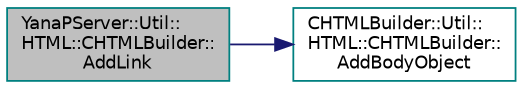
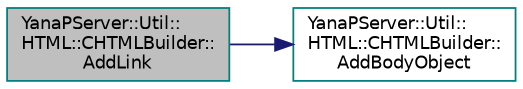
node "CHTMLBuilder::Util:: HTML::CHTMLBuilder:: AddBodyObject": label "CHTMLBuilder::Util:: HTML::CHTMLBuilder:: AddBodyObject" -> "YanaPServer::Util:: HTML::CHTMLBuilder:: AddBodyObject"
